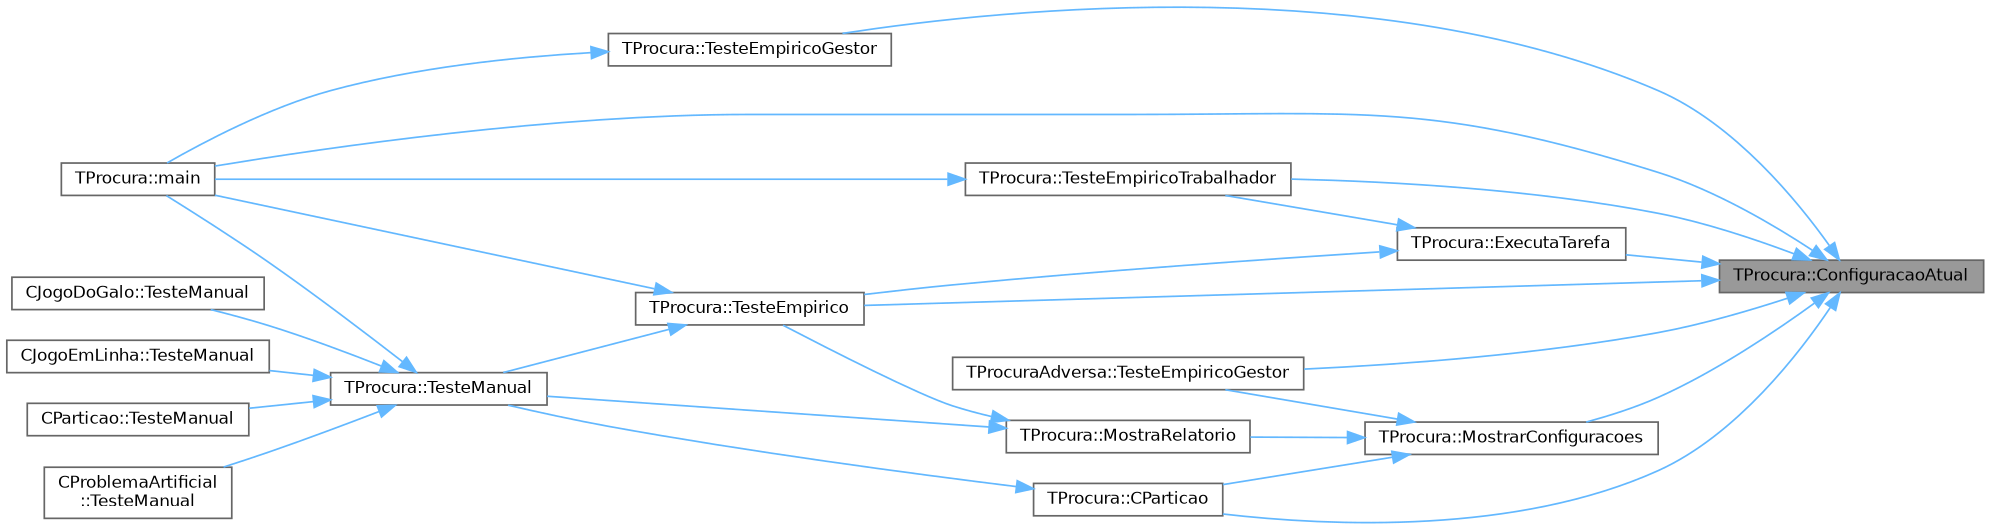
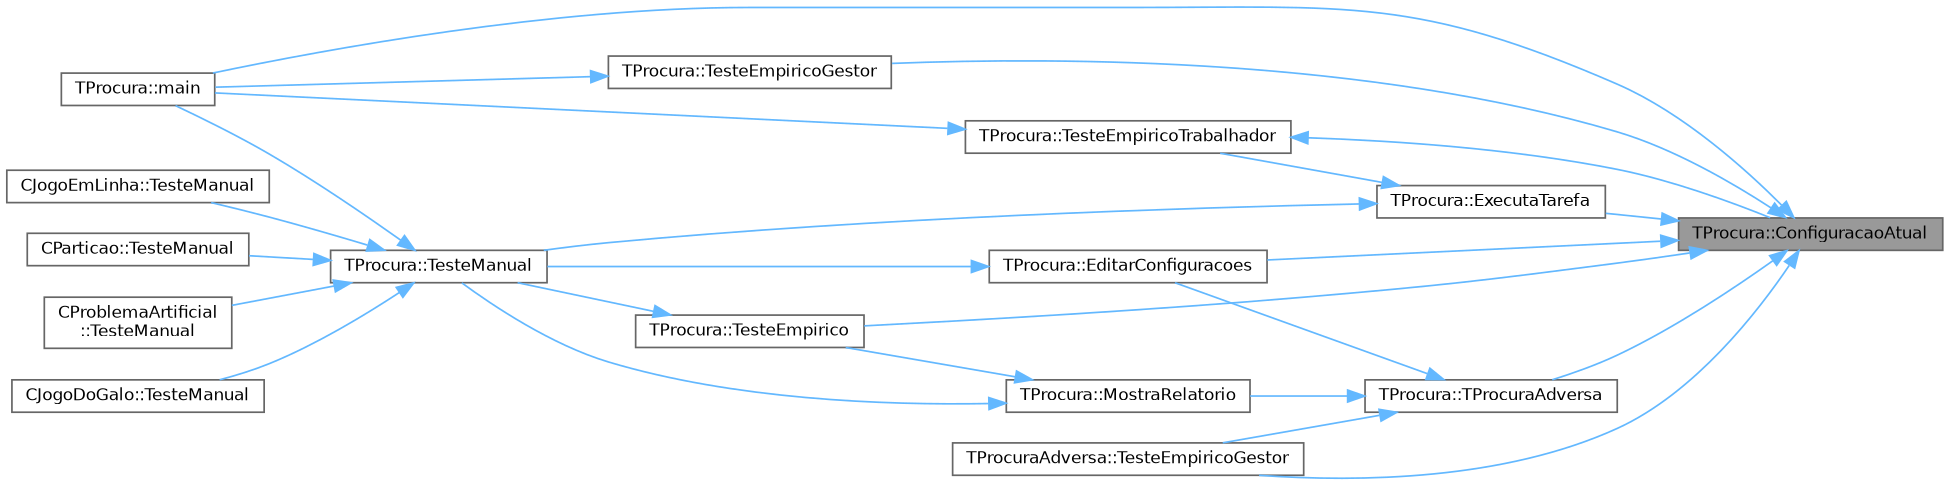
edge "TProcura::TesteEmpiricoTrabalhador" -> "TProcura::ConfiguracaoAtual": reversed
edge "TProcura::main" -> "TProcura::TesteEmpirico": removed
edge "TProcura::TesteEmpirico" -> "TProcura::ExecutaTarefa": now "TProcura::TesteManual" -> "TProcura::ExecutaTarefa"
node "TProcura::MostrarConfiguracoes": label "TProcura::MostrarConfiguracoes" -> "TProcura::TProcuraAdversa"
node "TProcura::CParticao": label "TProcura::CParticao" -> "TProcura::EditarConfiguracoes"
